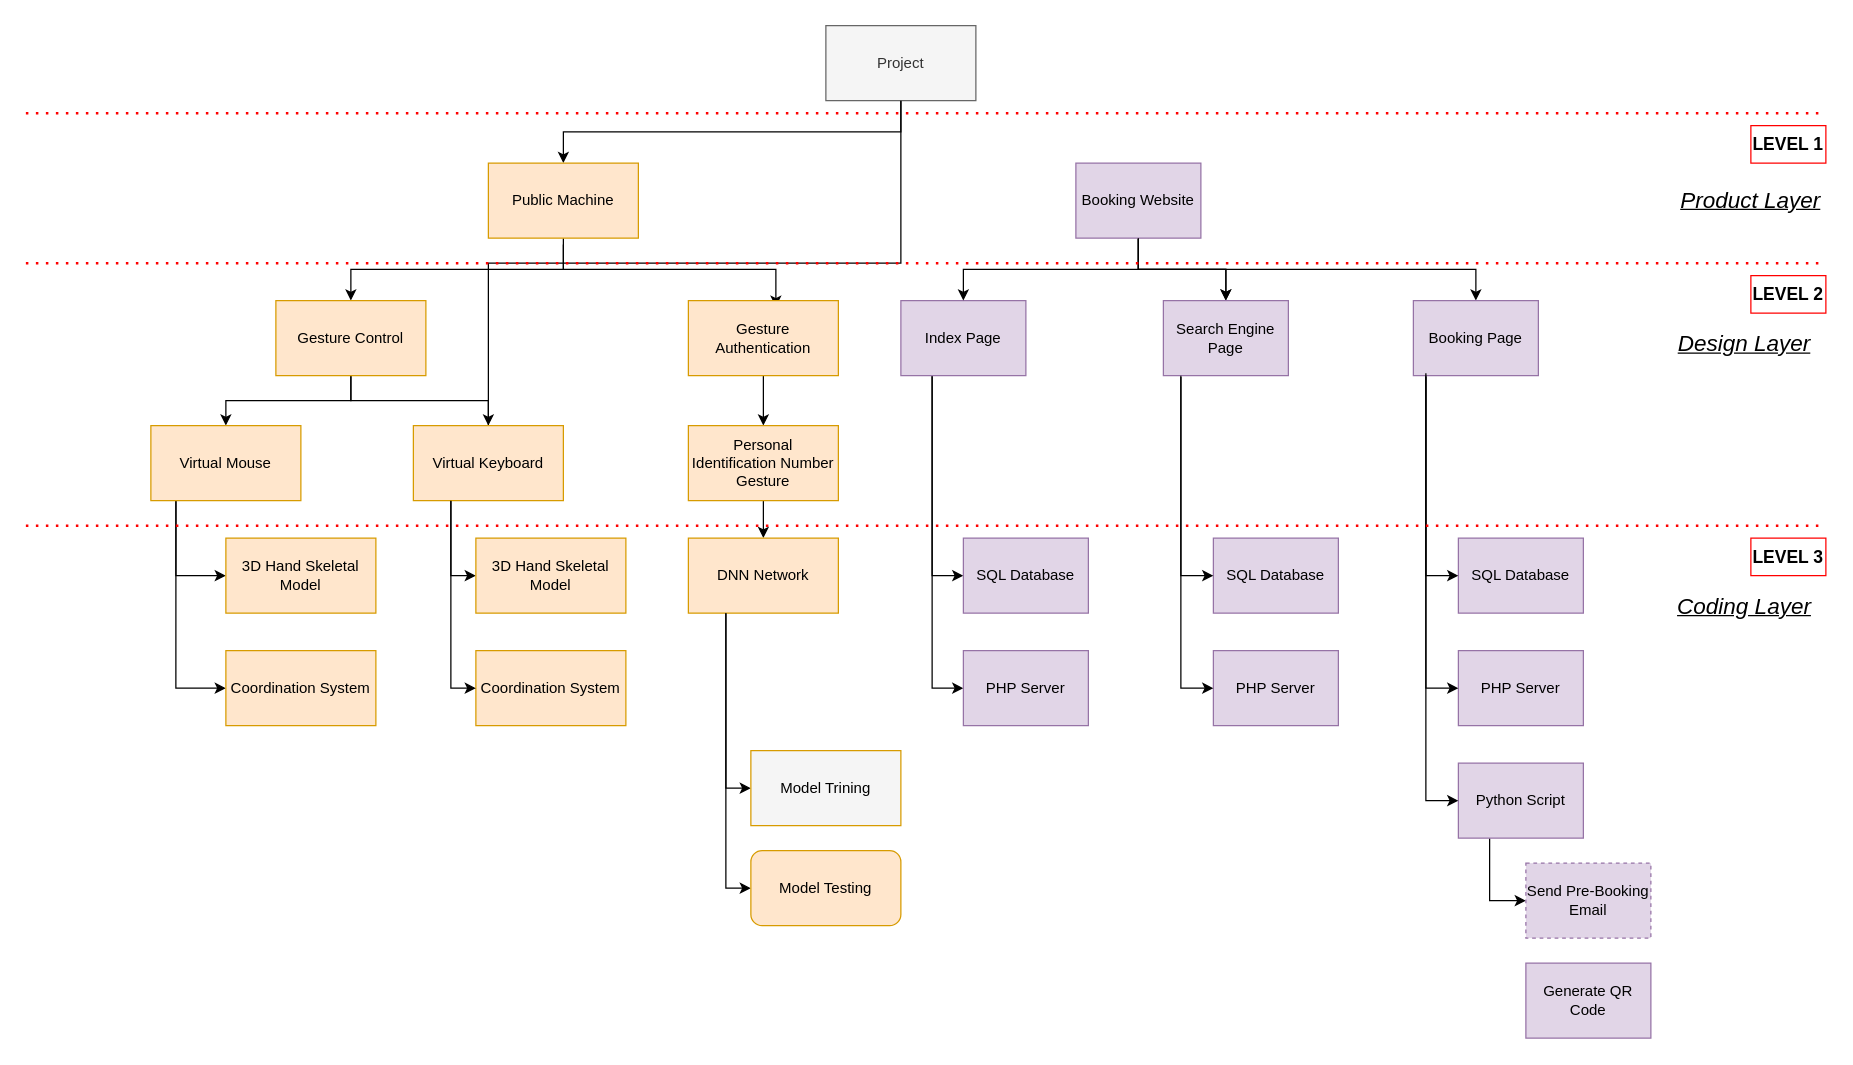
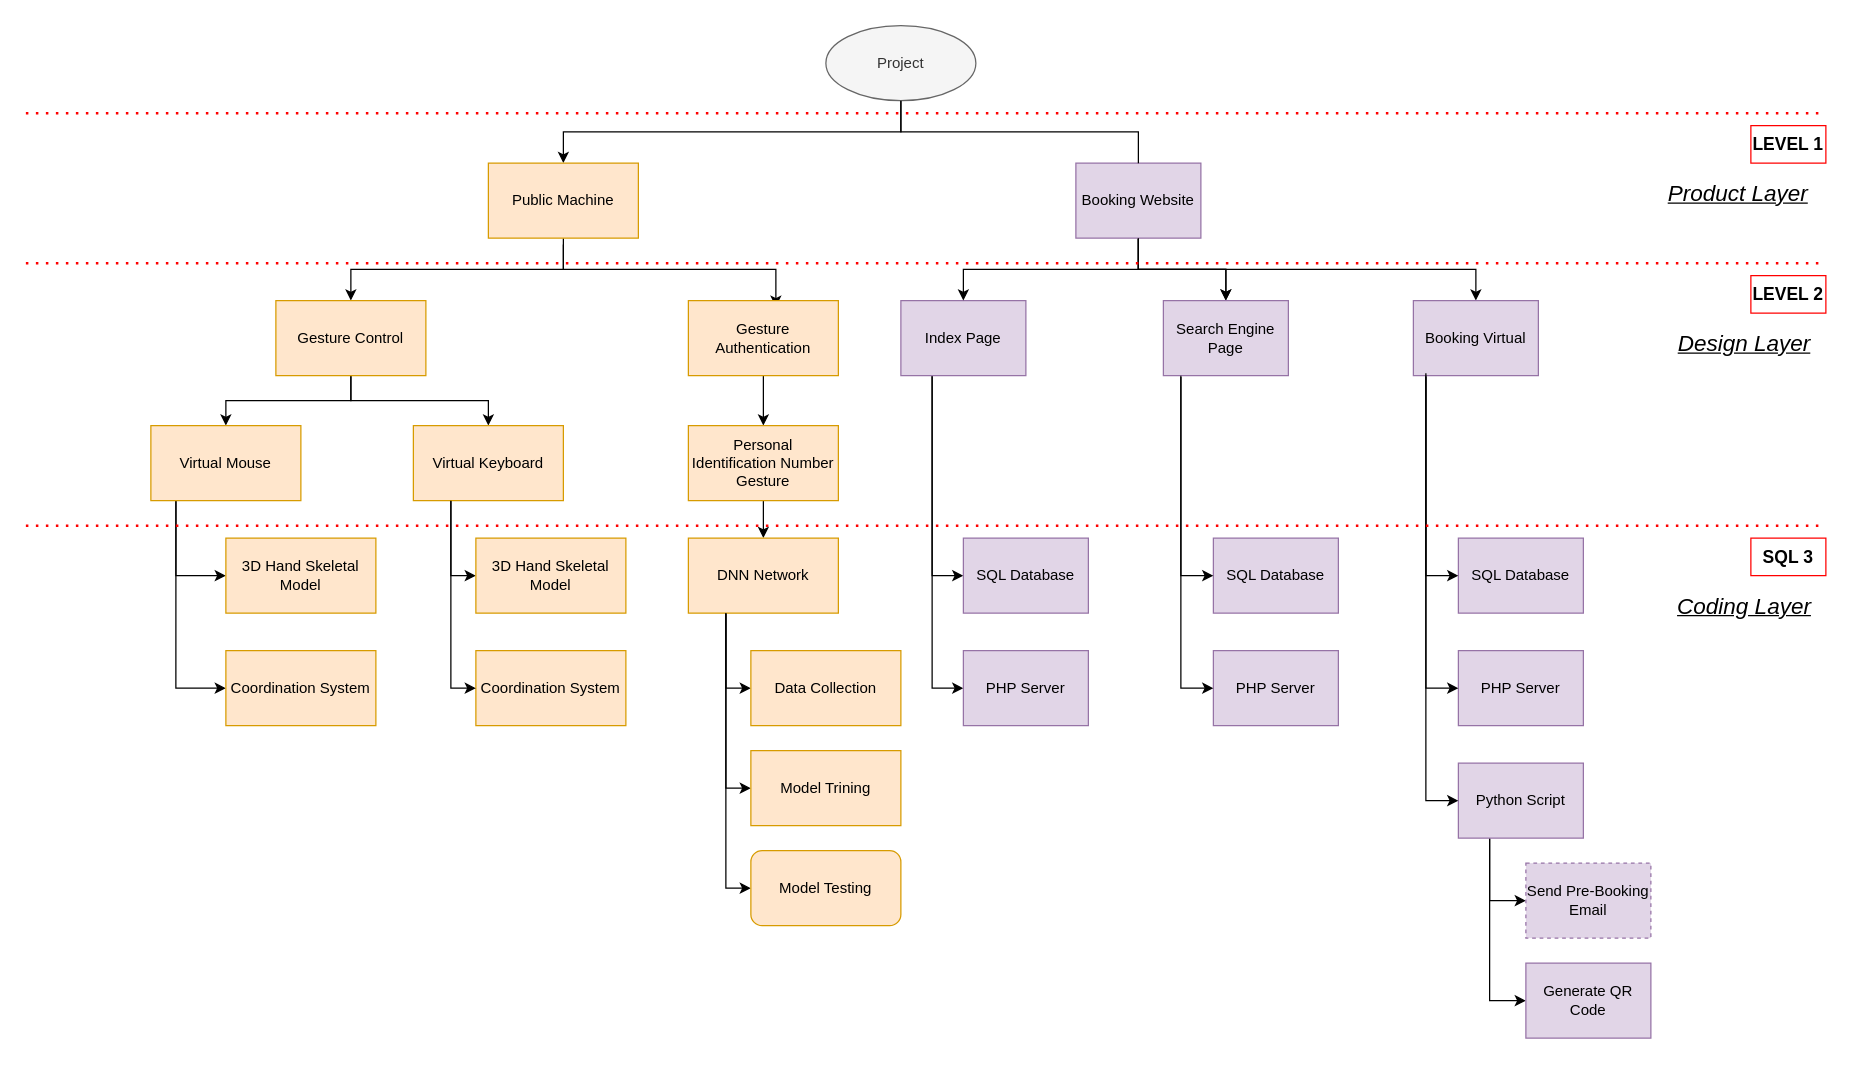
node "Project": shape rectangle -> ellipse
node "Product Layer": moved (1751, 201) -> (1738, 194)
edge "Project" -- "Virtual Keyboard": now "Project" -- "Booking Website"
node "Booking Page": label "Booking Page" -> "Booking Virtual"
node "LEVEL 3": label "LEVEL 3" -> "SQL 3"
edge "DNN Network" -> "Data Collection": added
node "Data Collection": added
node "Model Trining": fillcolor #f5f5f5 -> #ffe6cc
edge "Python Script" -> "Generate QR Code": added
